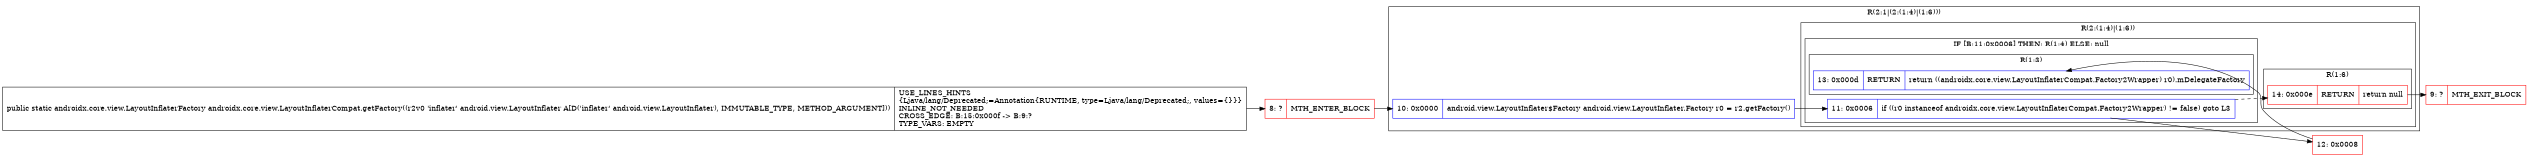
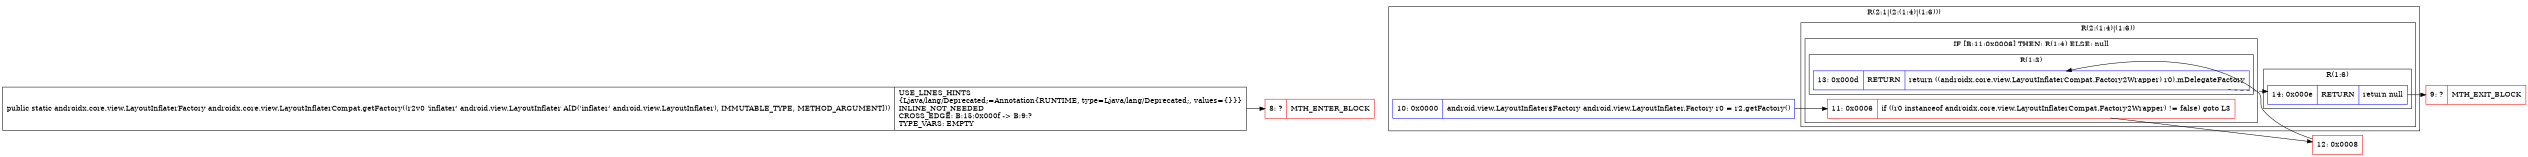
node "14: 0x000e": color red -> blue
edge "11: 0x0006" -> "14: 0x000e": now "13: 0x000d" -> "14: 0x000e"
edge "8: ?" -> "10: 0x0000": removed
node "11: 0x0006": color blue -> red
